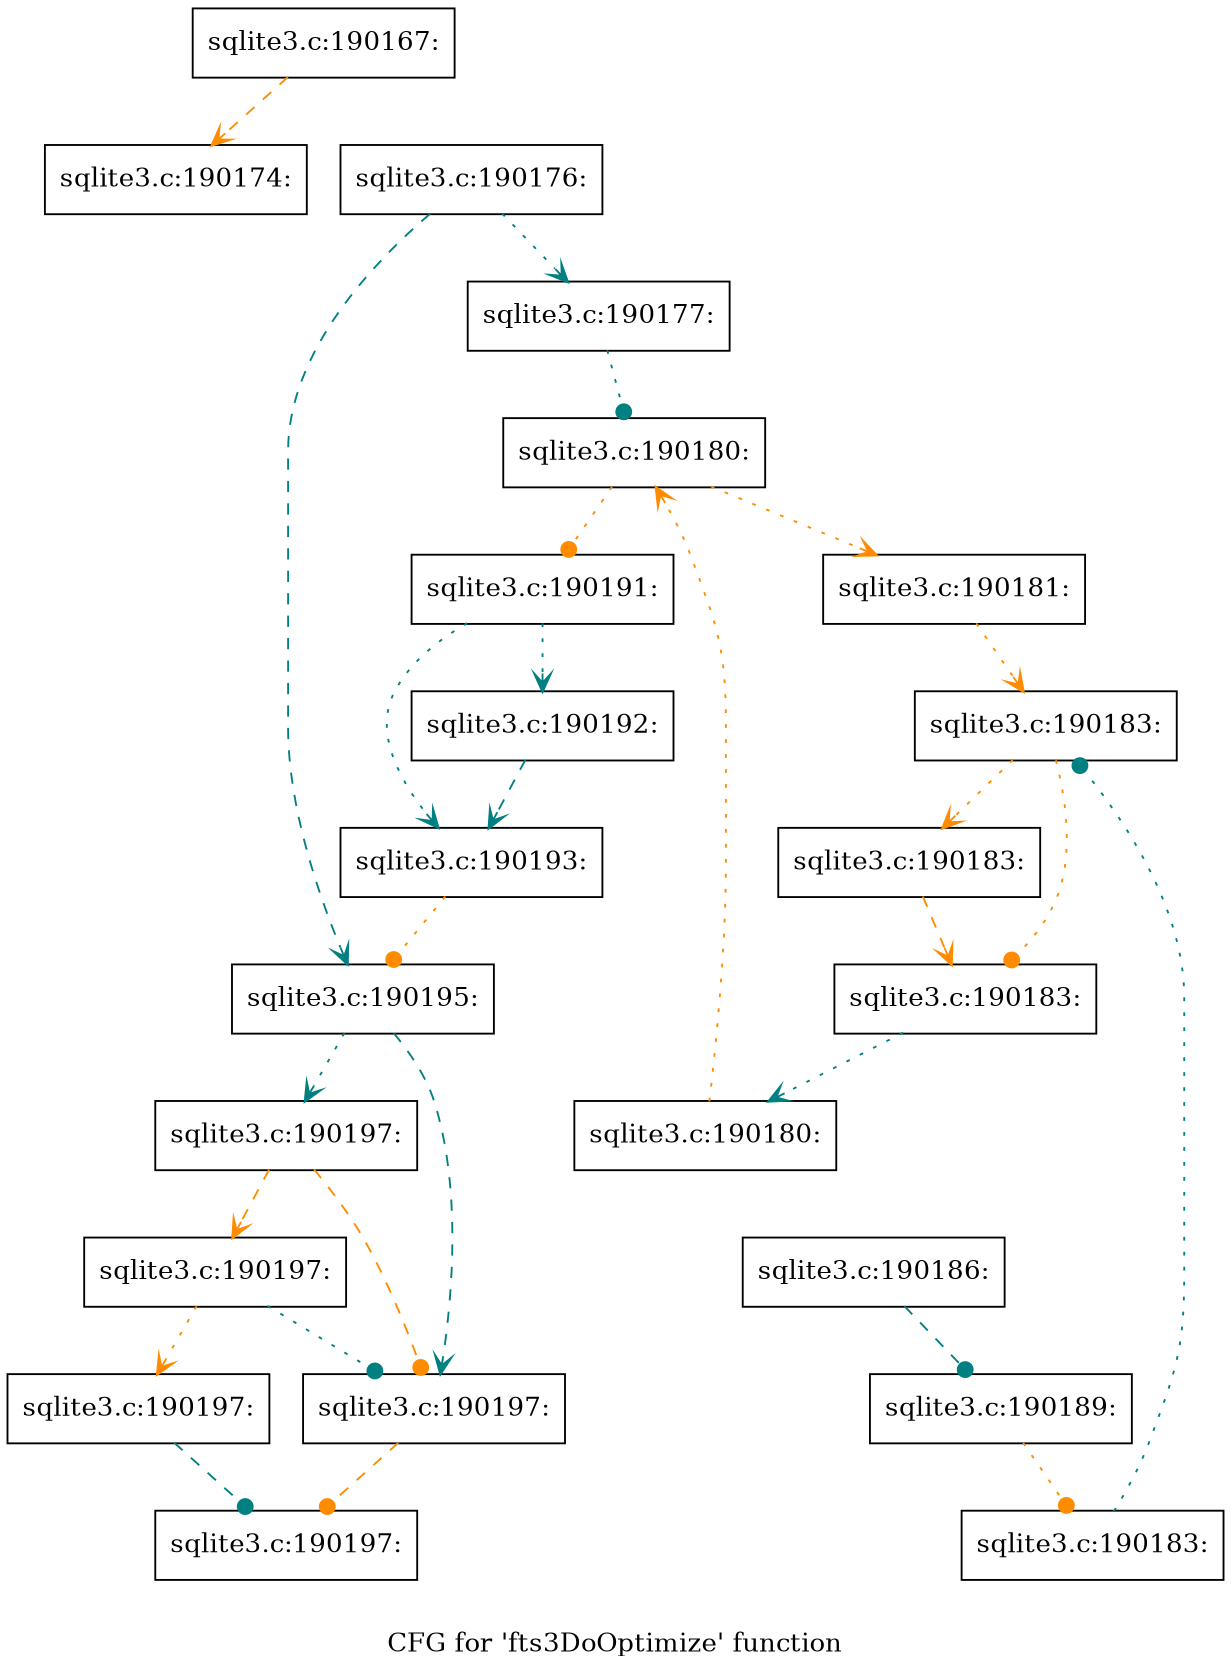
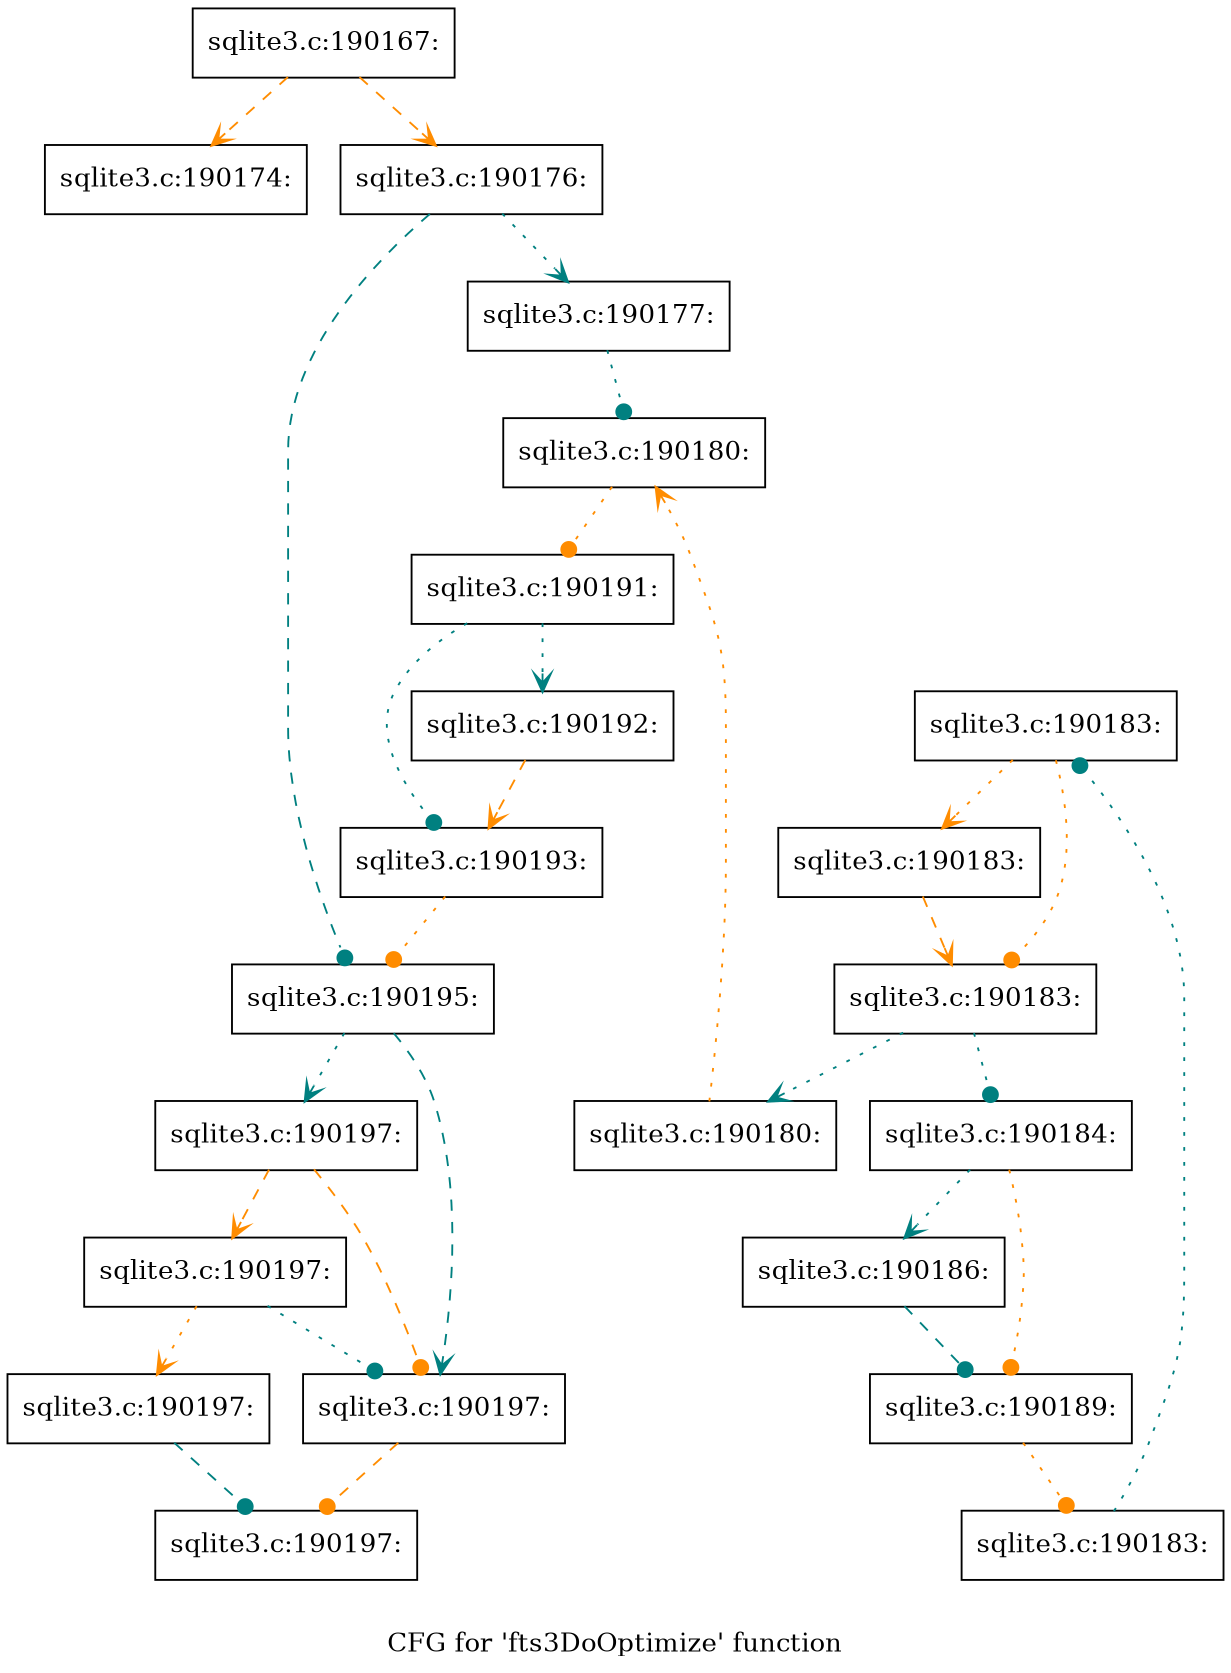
edge "sqlite3.c:190167:" -> "sqlite3.c:190176:": added
edge "sqlite3.c:190176:" -> "sqlite3.c:190195:": arrowhead vee -> dot
node "sqlite3.c:190181:": removed
edge "sqlite3.c:190191:" -> "sqlite3.c:190193:": arrowhead vee -> dot
edge "sqlite3.c:190192:" -> "sqlite3.c:190193:": color teal -> darkorange
node "sqlite3.c:190184:": added
